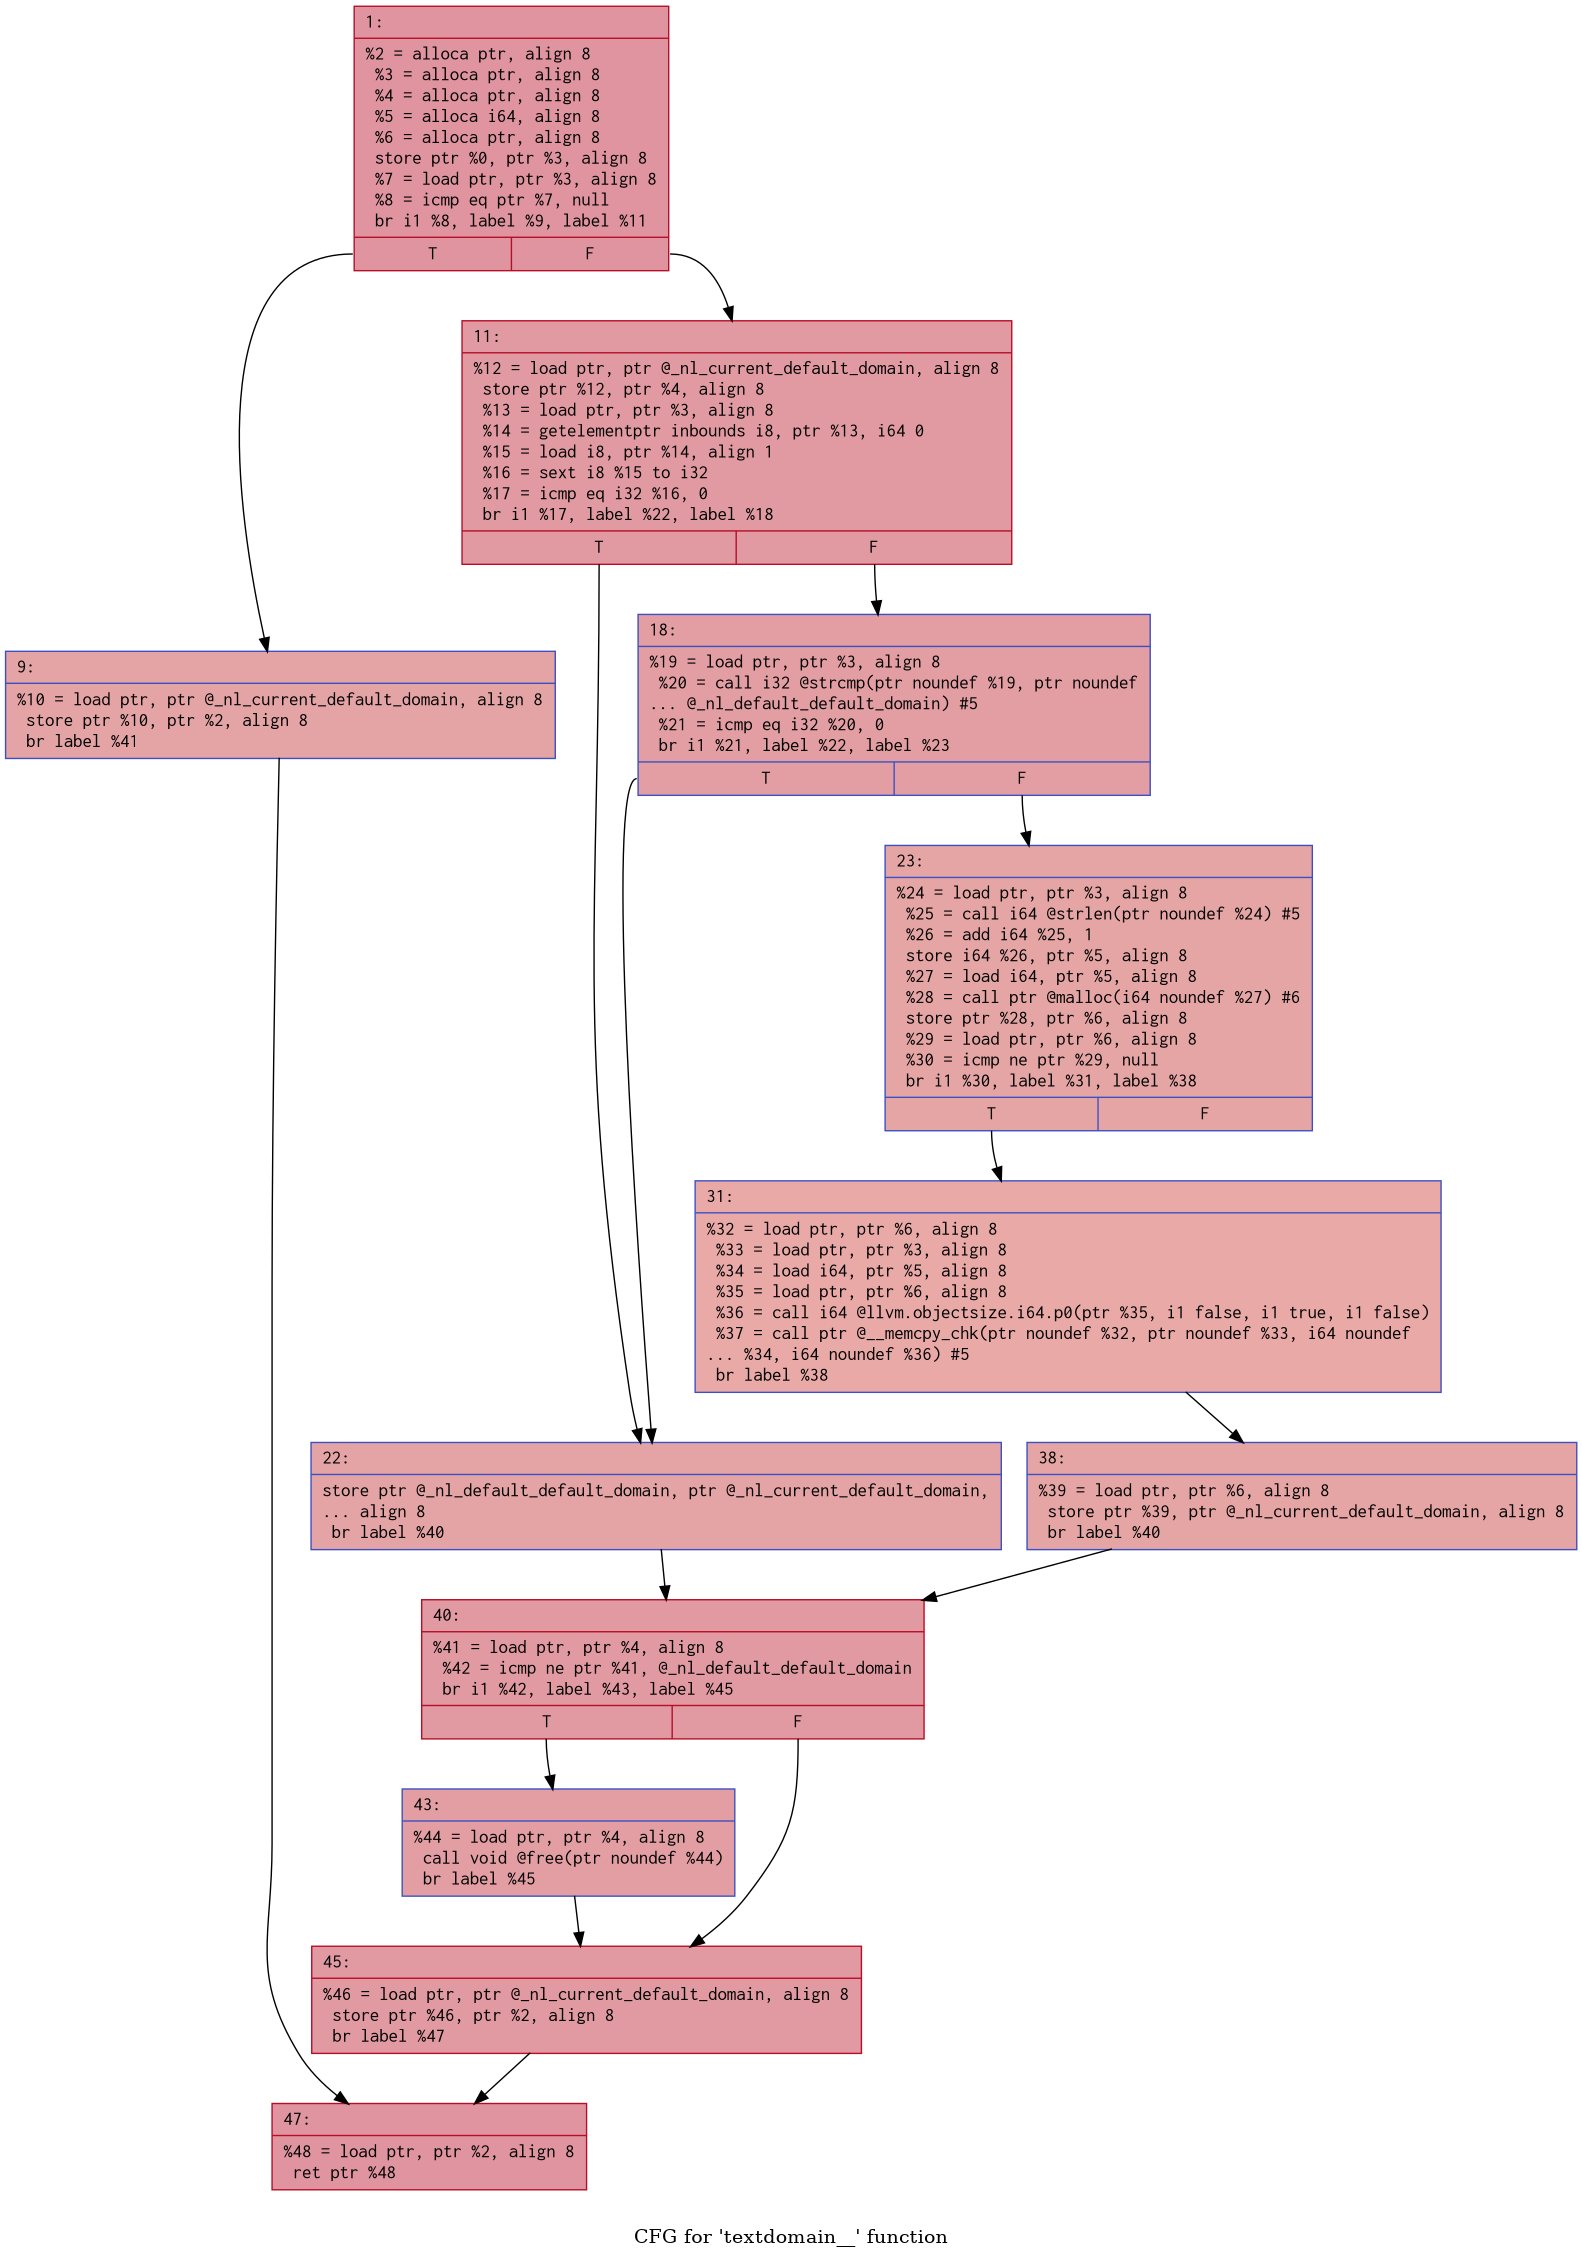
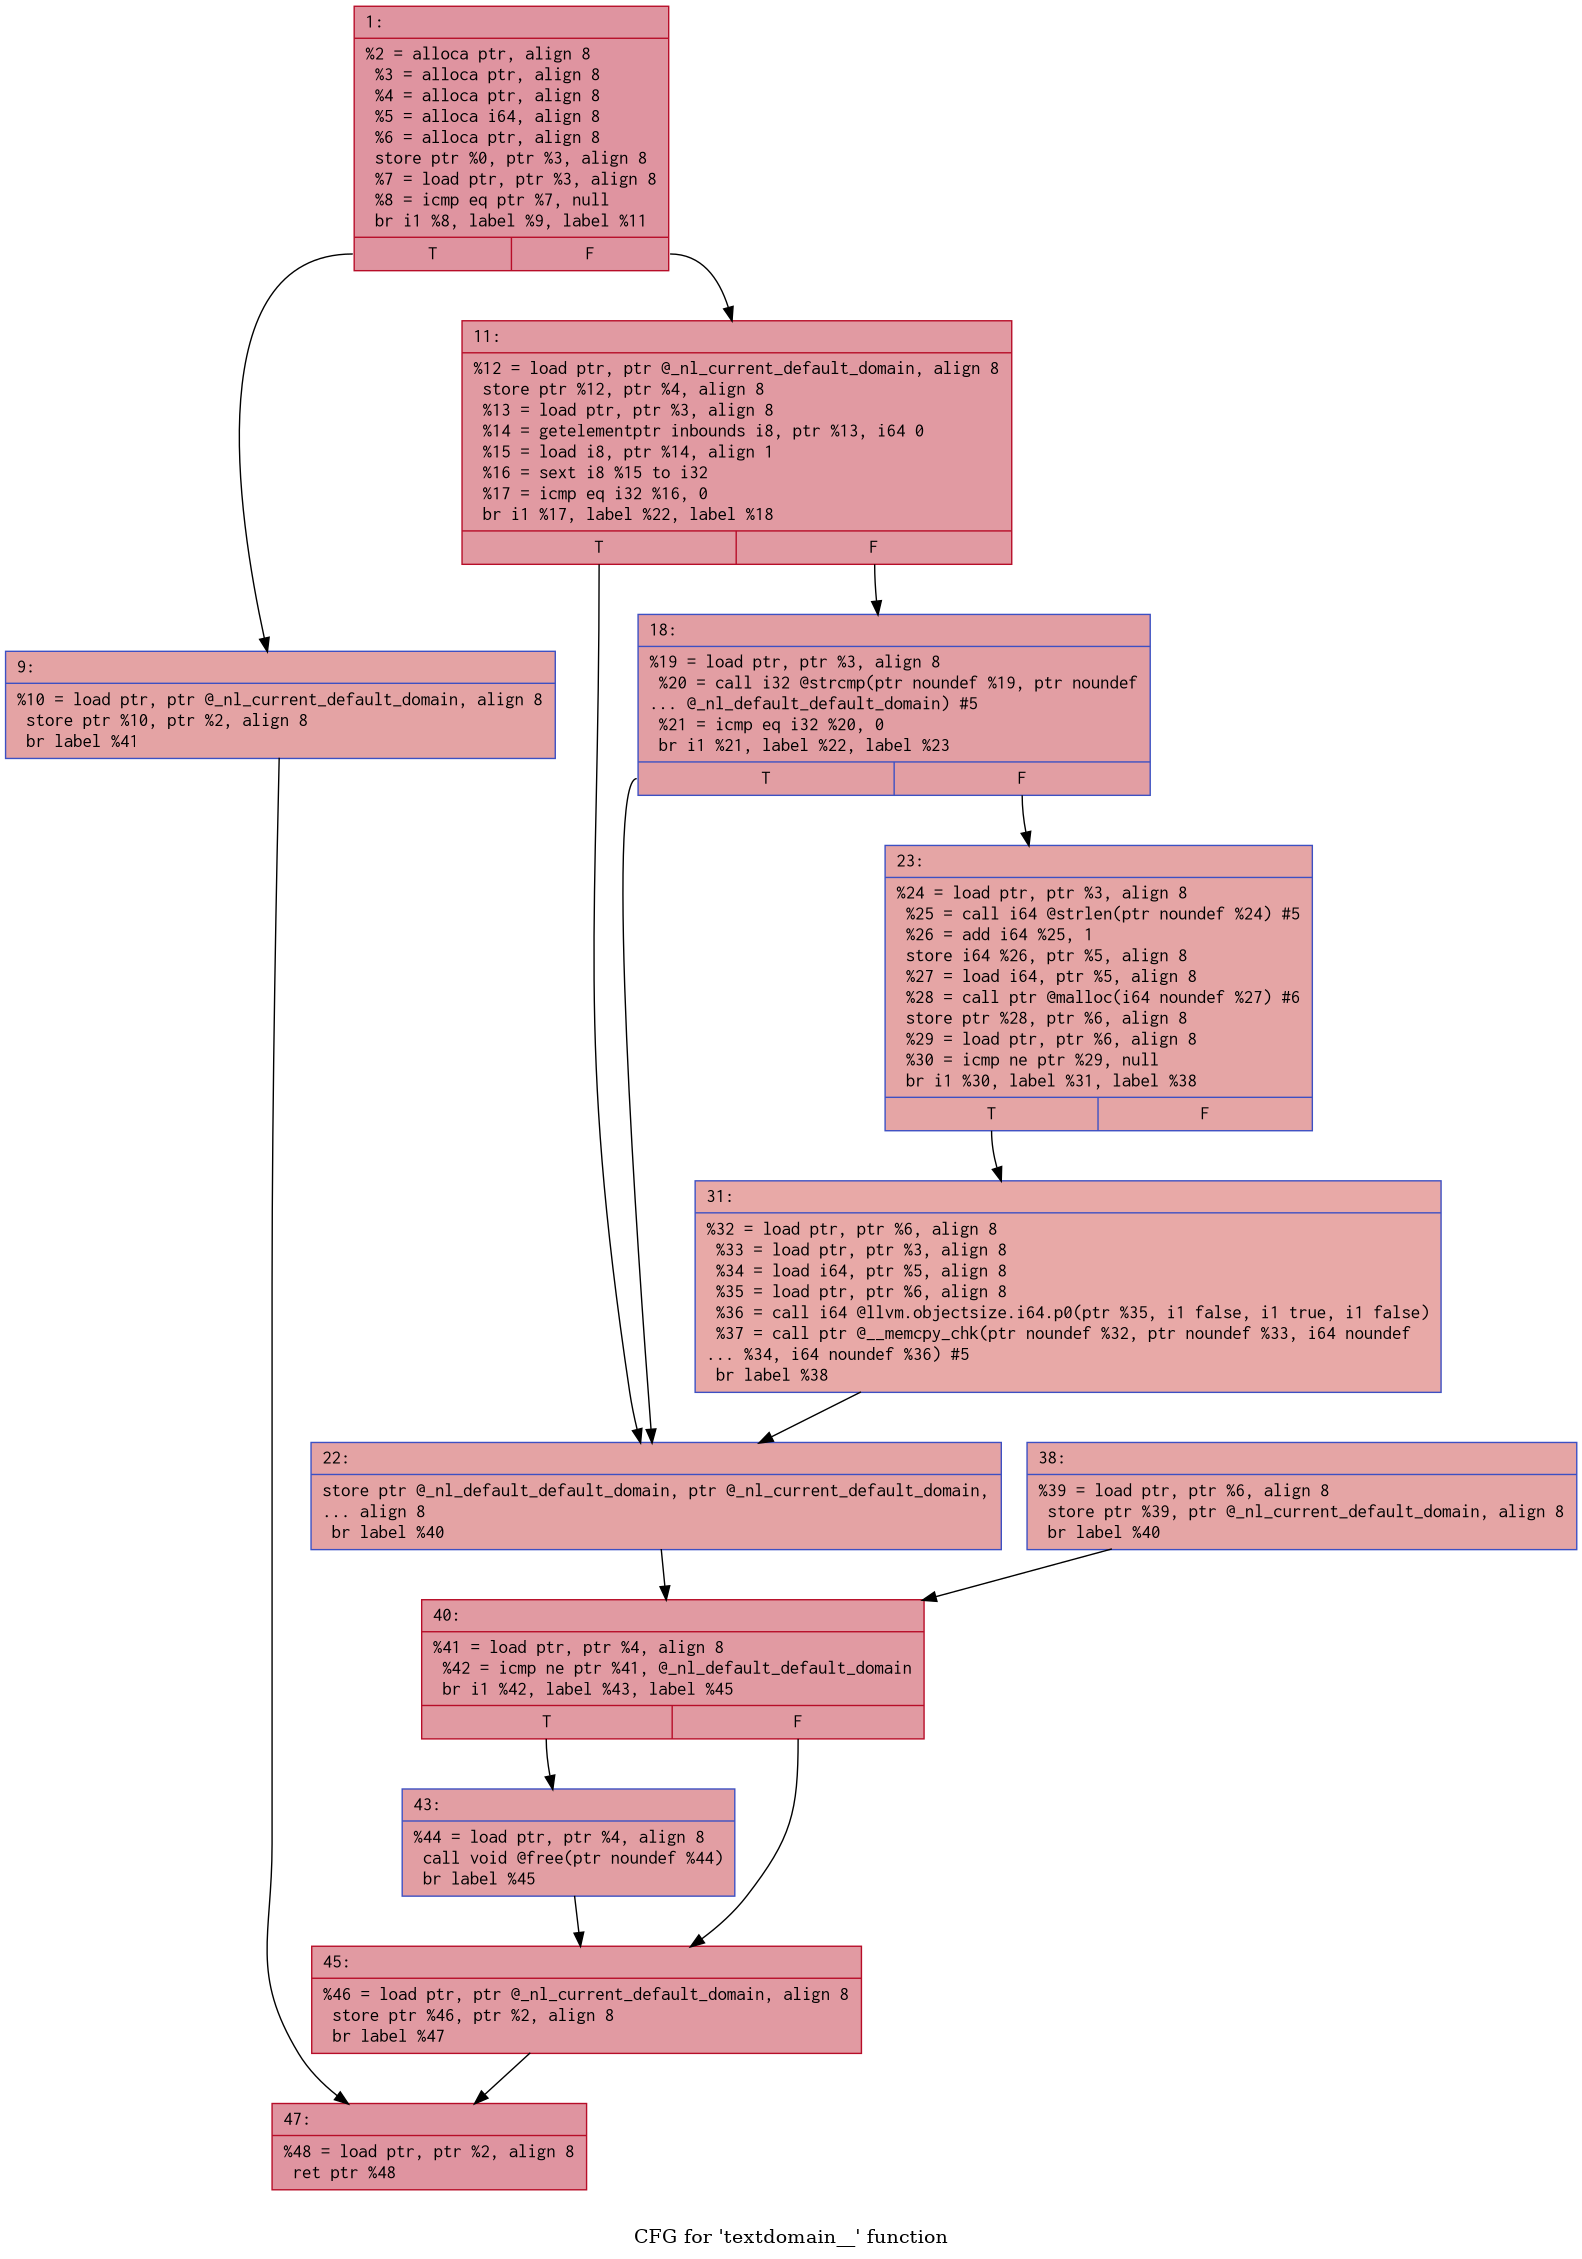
edge "31:" -> "38:": now "31:" -> "22:"
